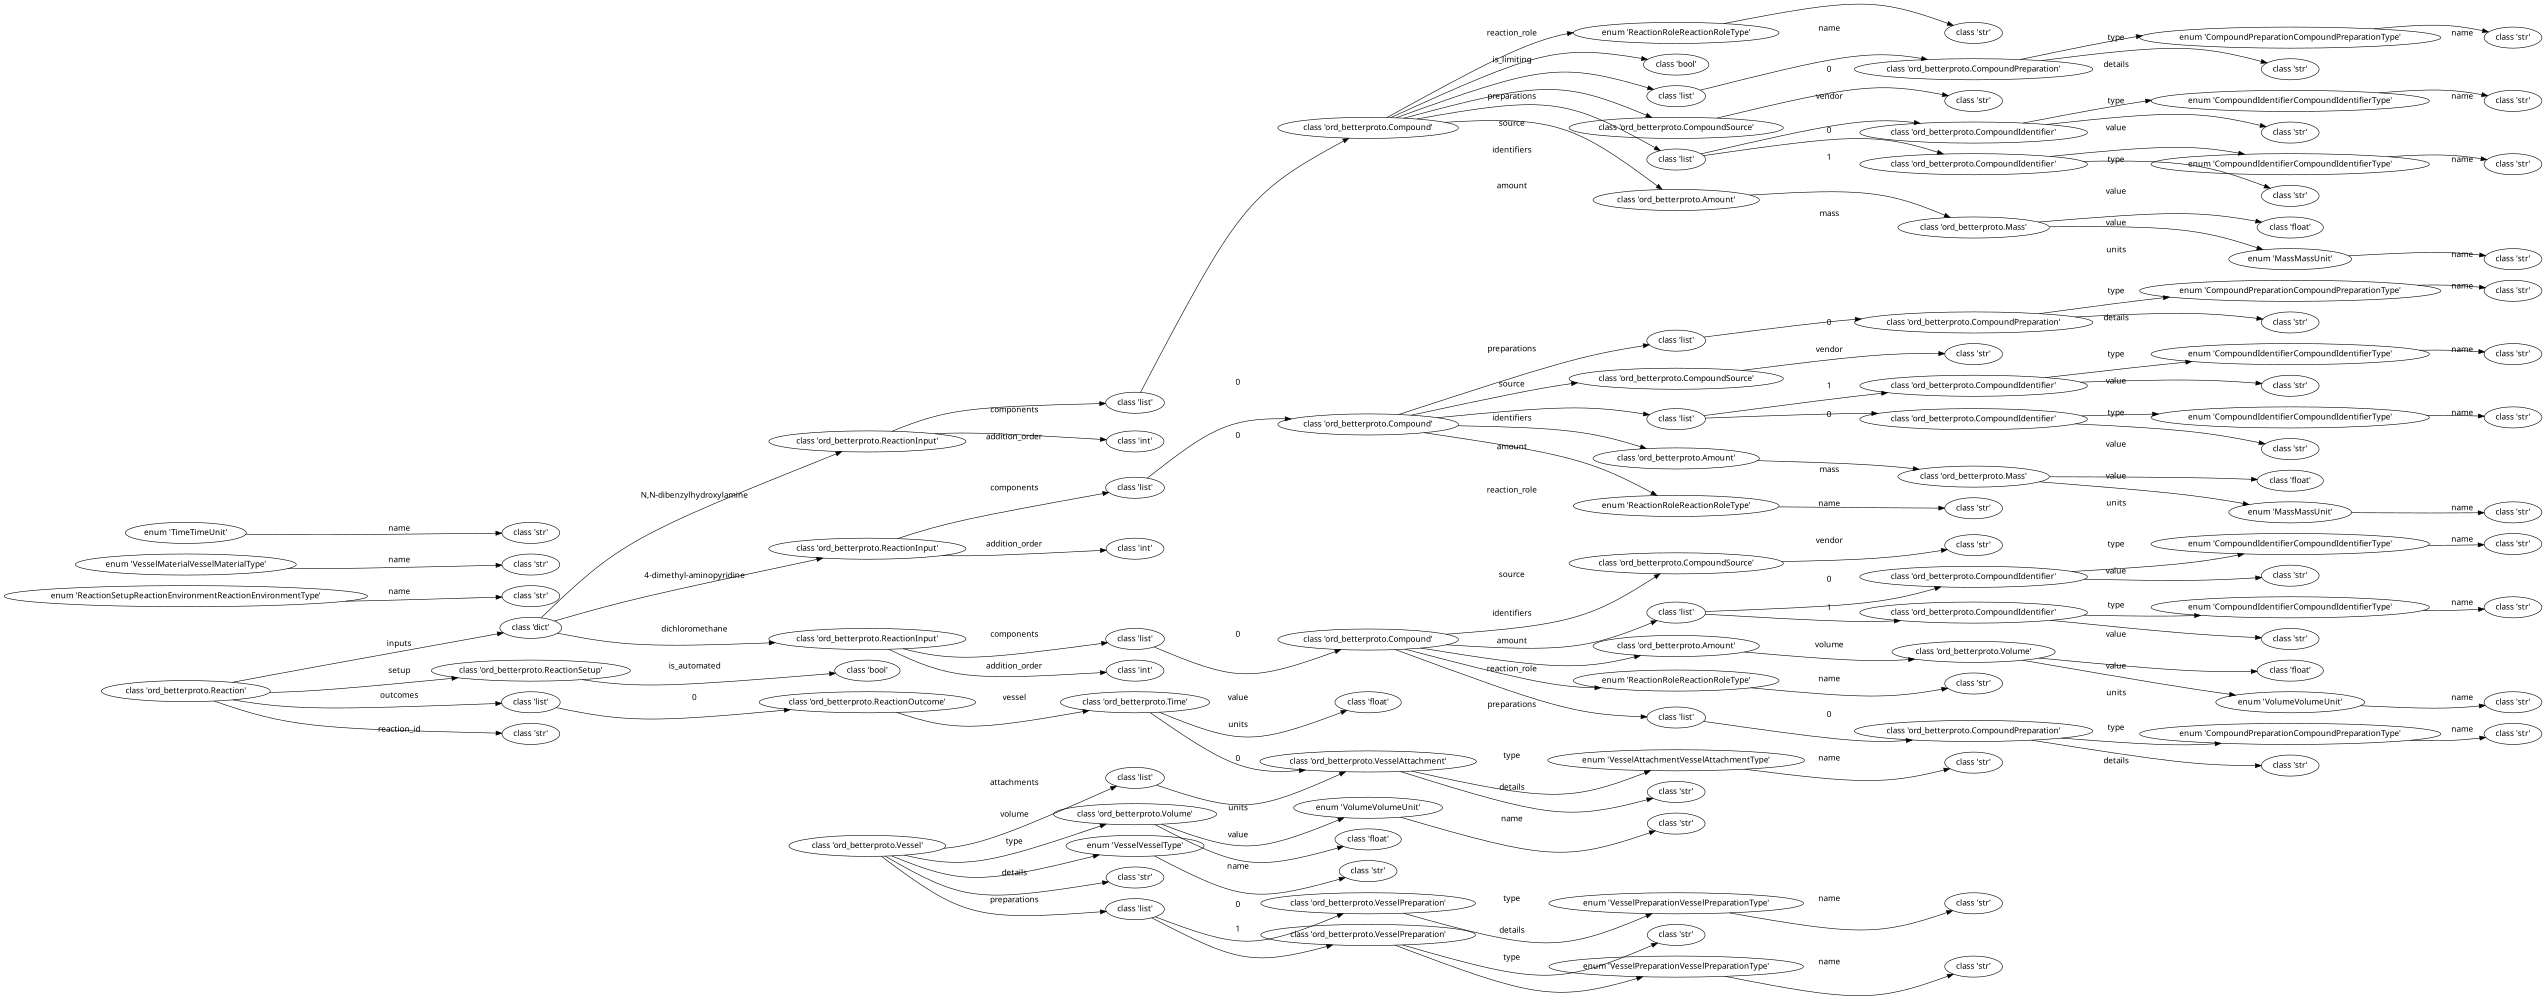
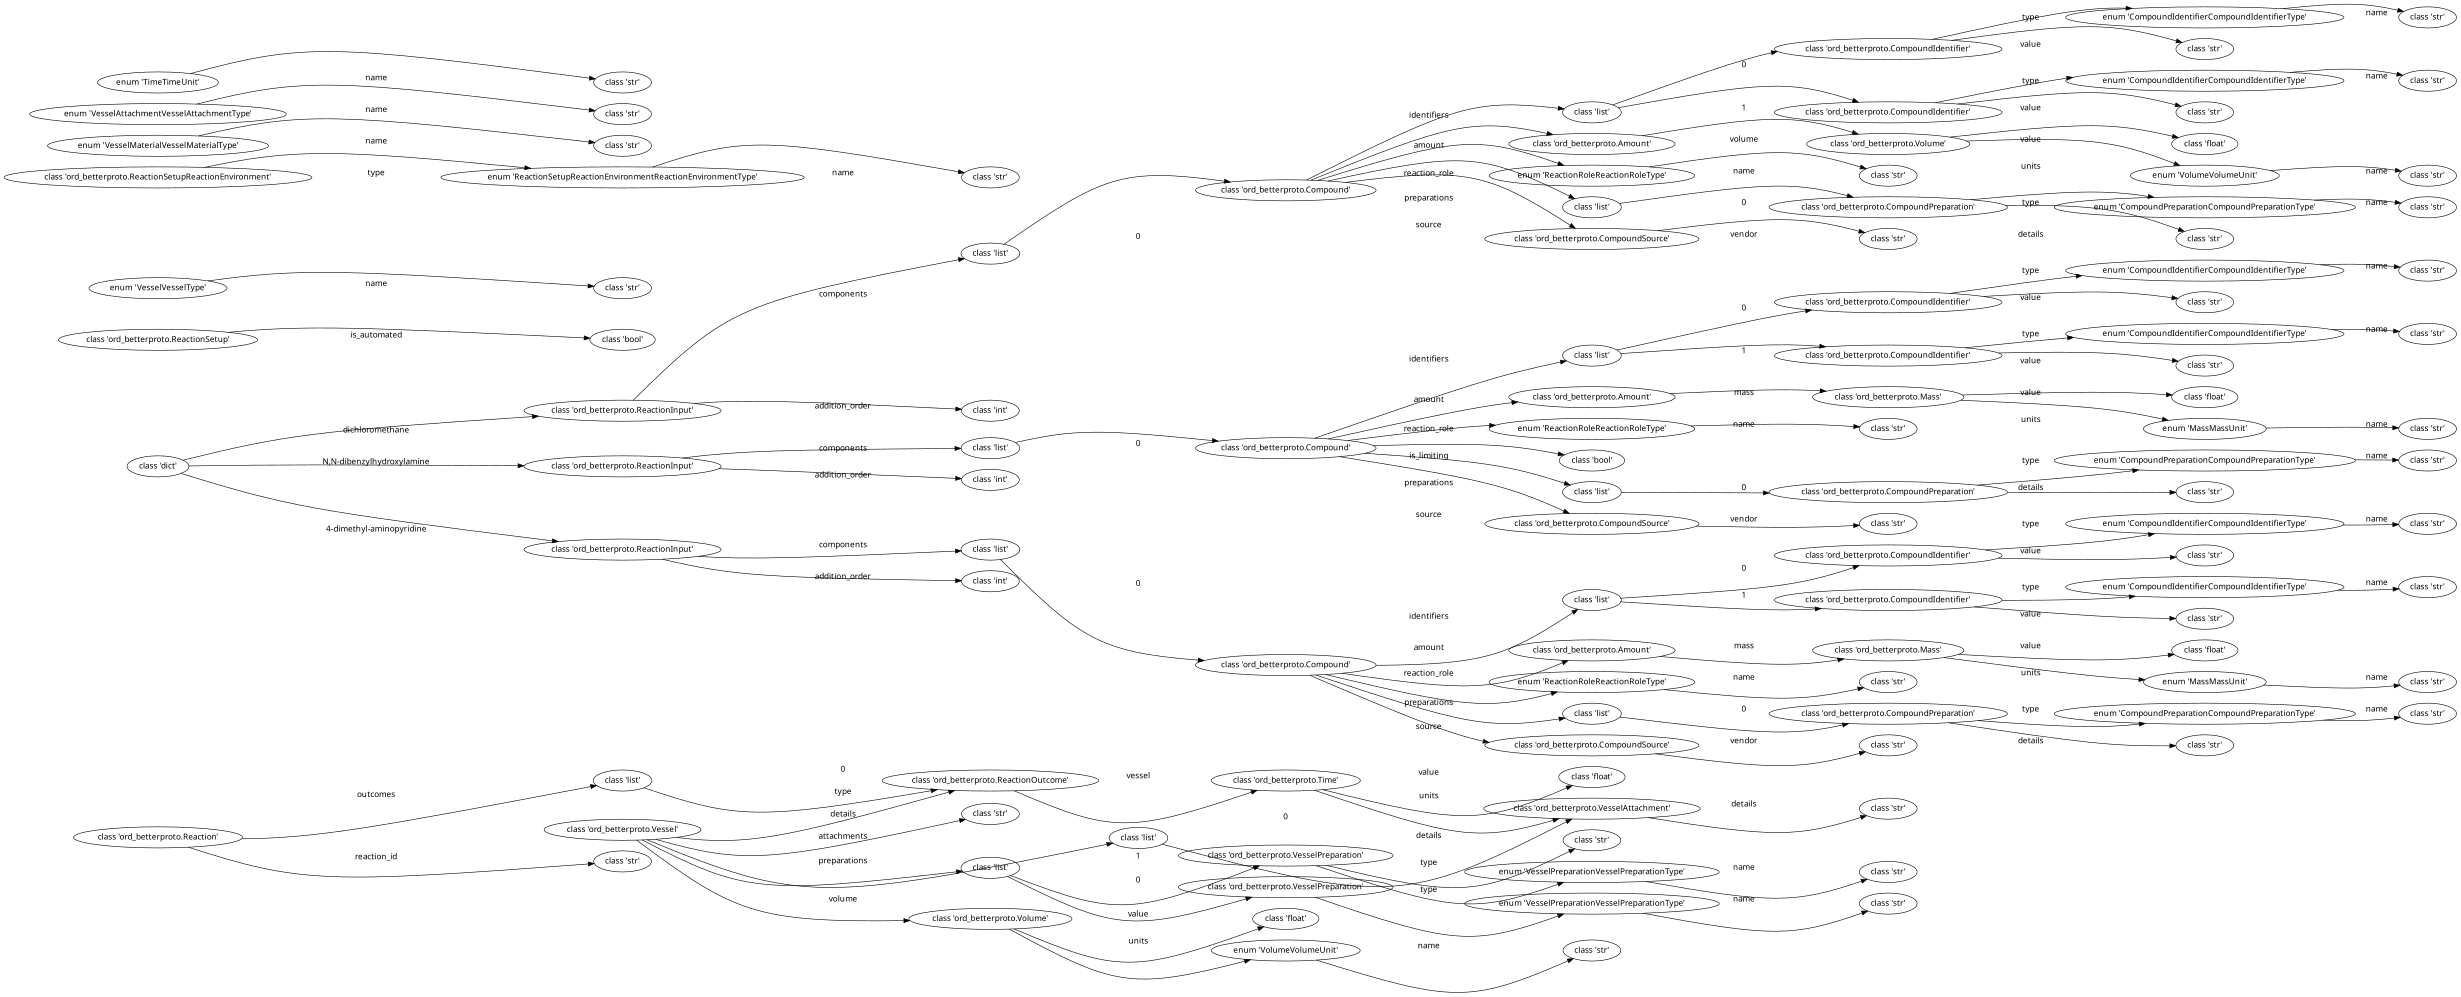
node "class 'ord_betterproto.ReactionSetupReactionEnvironment'": added
edge "class 'ord_betterproto.Reaction'" -> "class 'dict'": removed, label "inputs"
edge "class 'ord_betterproto.Reaction'" -> "class 'ord_betterproto.ReactionSetup'": removed, label "setup"
edge "class 'ord_betterproto.VesselAttachment'" -> "enum 'VesselAttachmentVesselAttachmentType'": removed, label "type"
edge "class 'ord_betterproto.Vessel'" -> "enum 'VesselVesselType'": now "class 'ord_betterproto.Vessel'" -> "class 'ord_betterproto.ReactionOutcome'"
